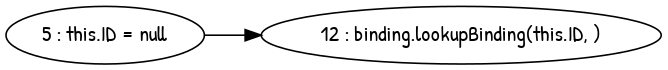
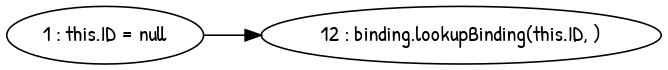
node "5 : this.ID = null": label "5 : this.ID = null" -> "1 : this.ID = null"
